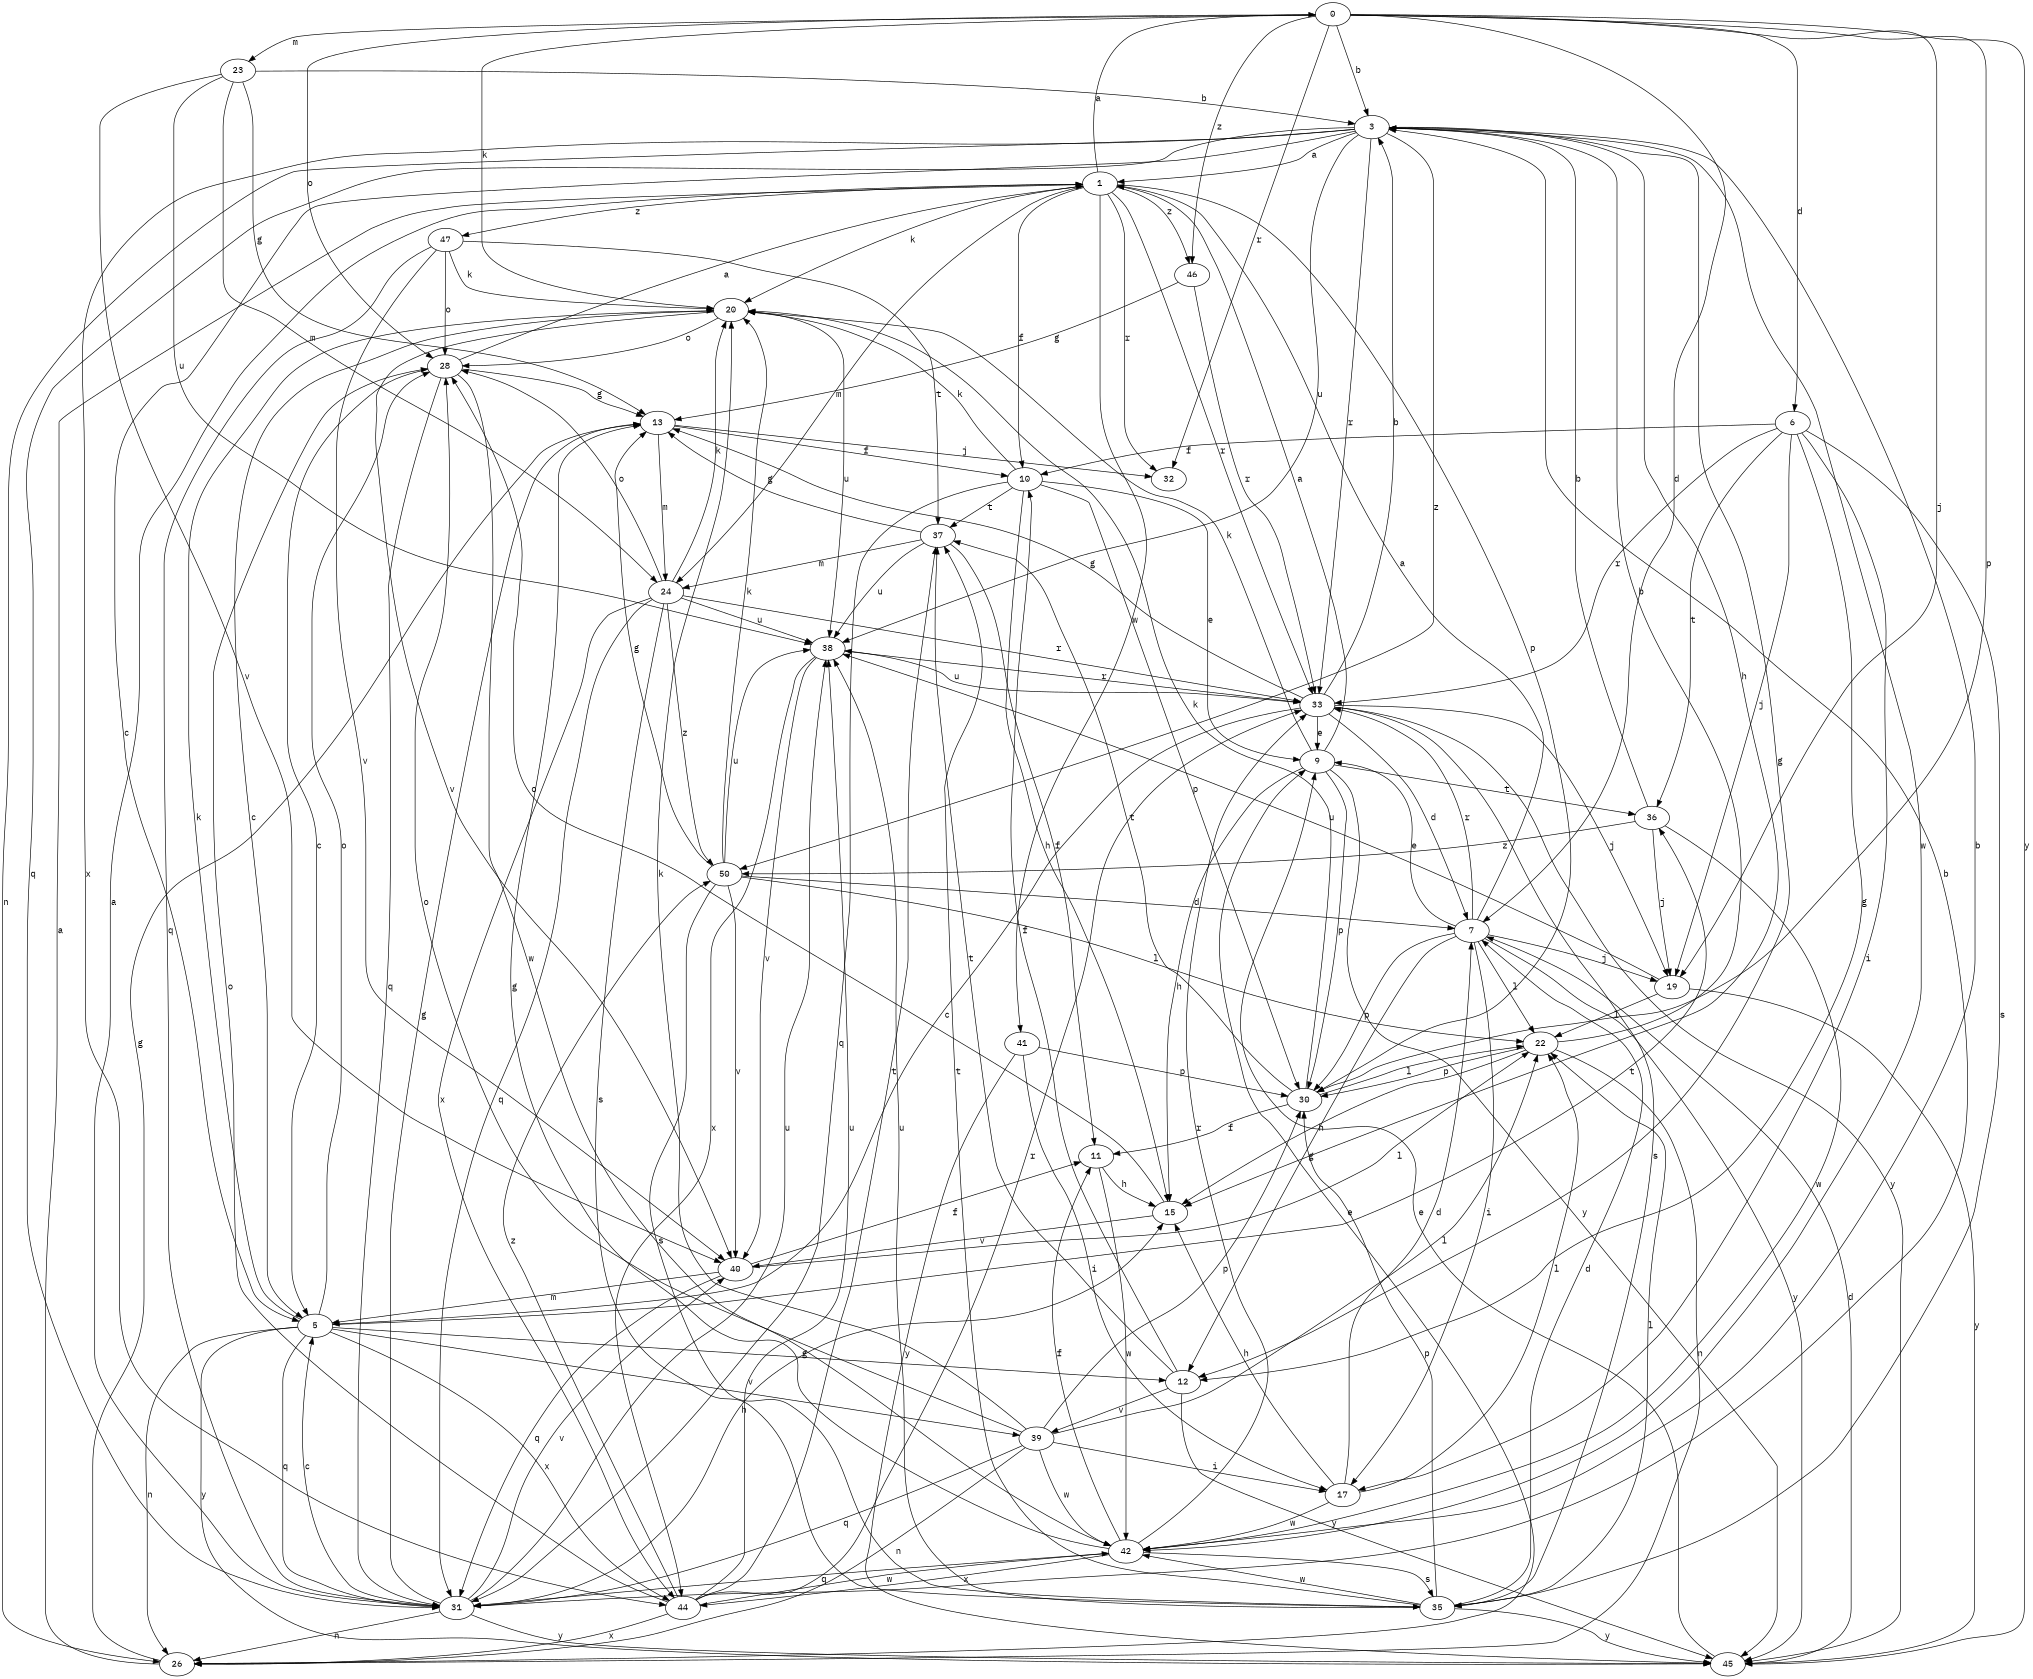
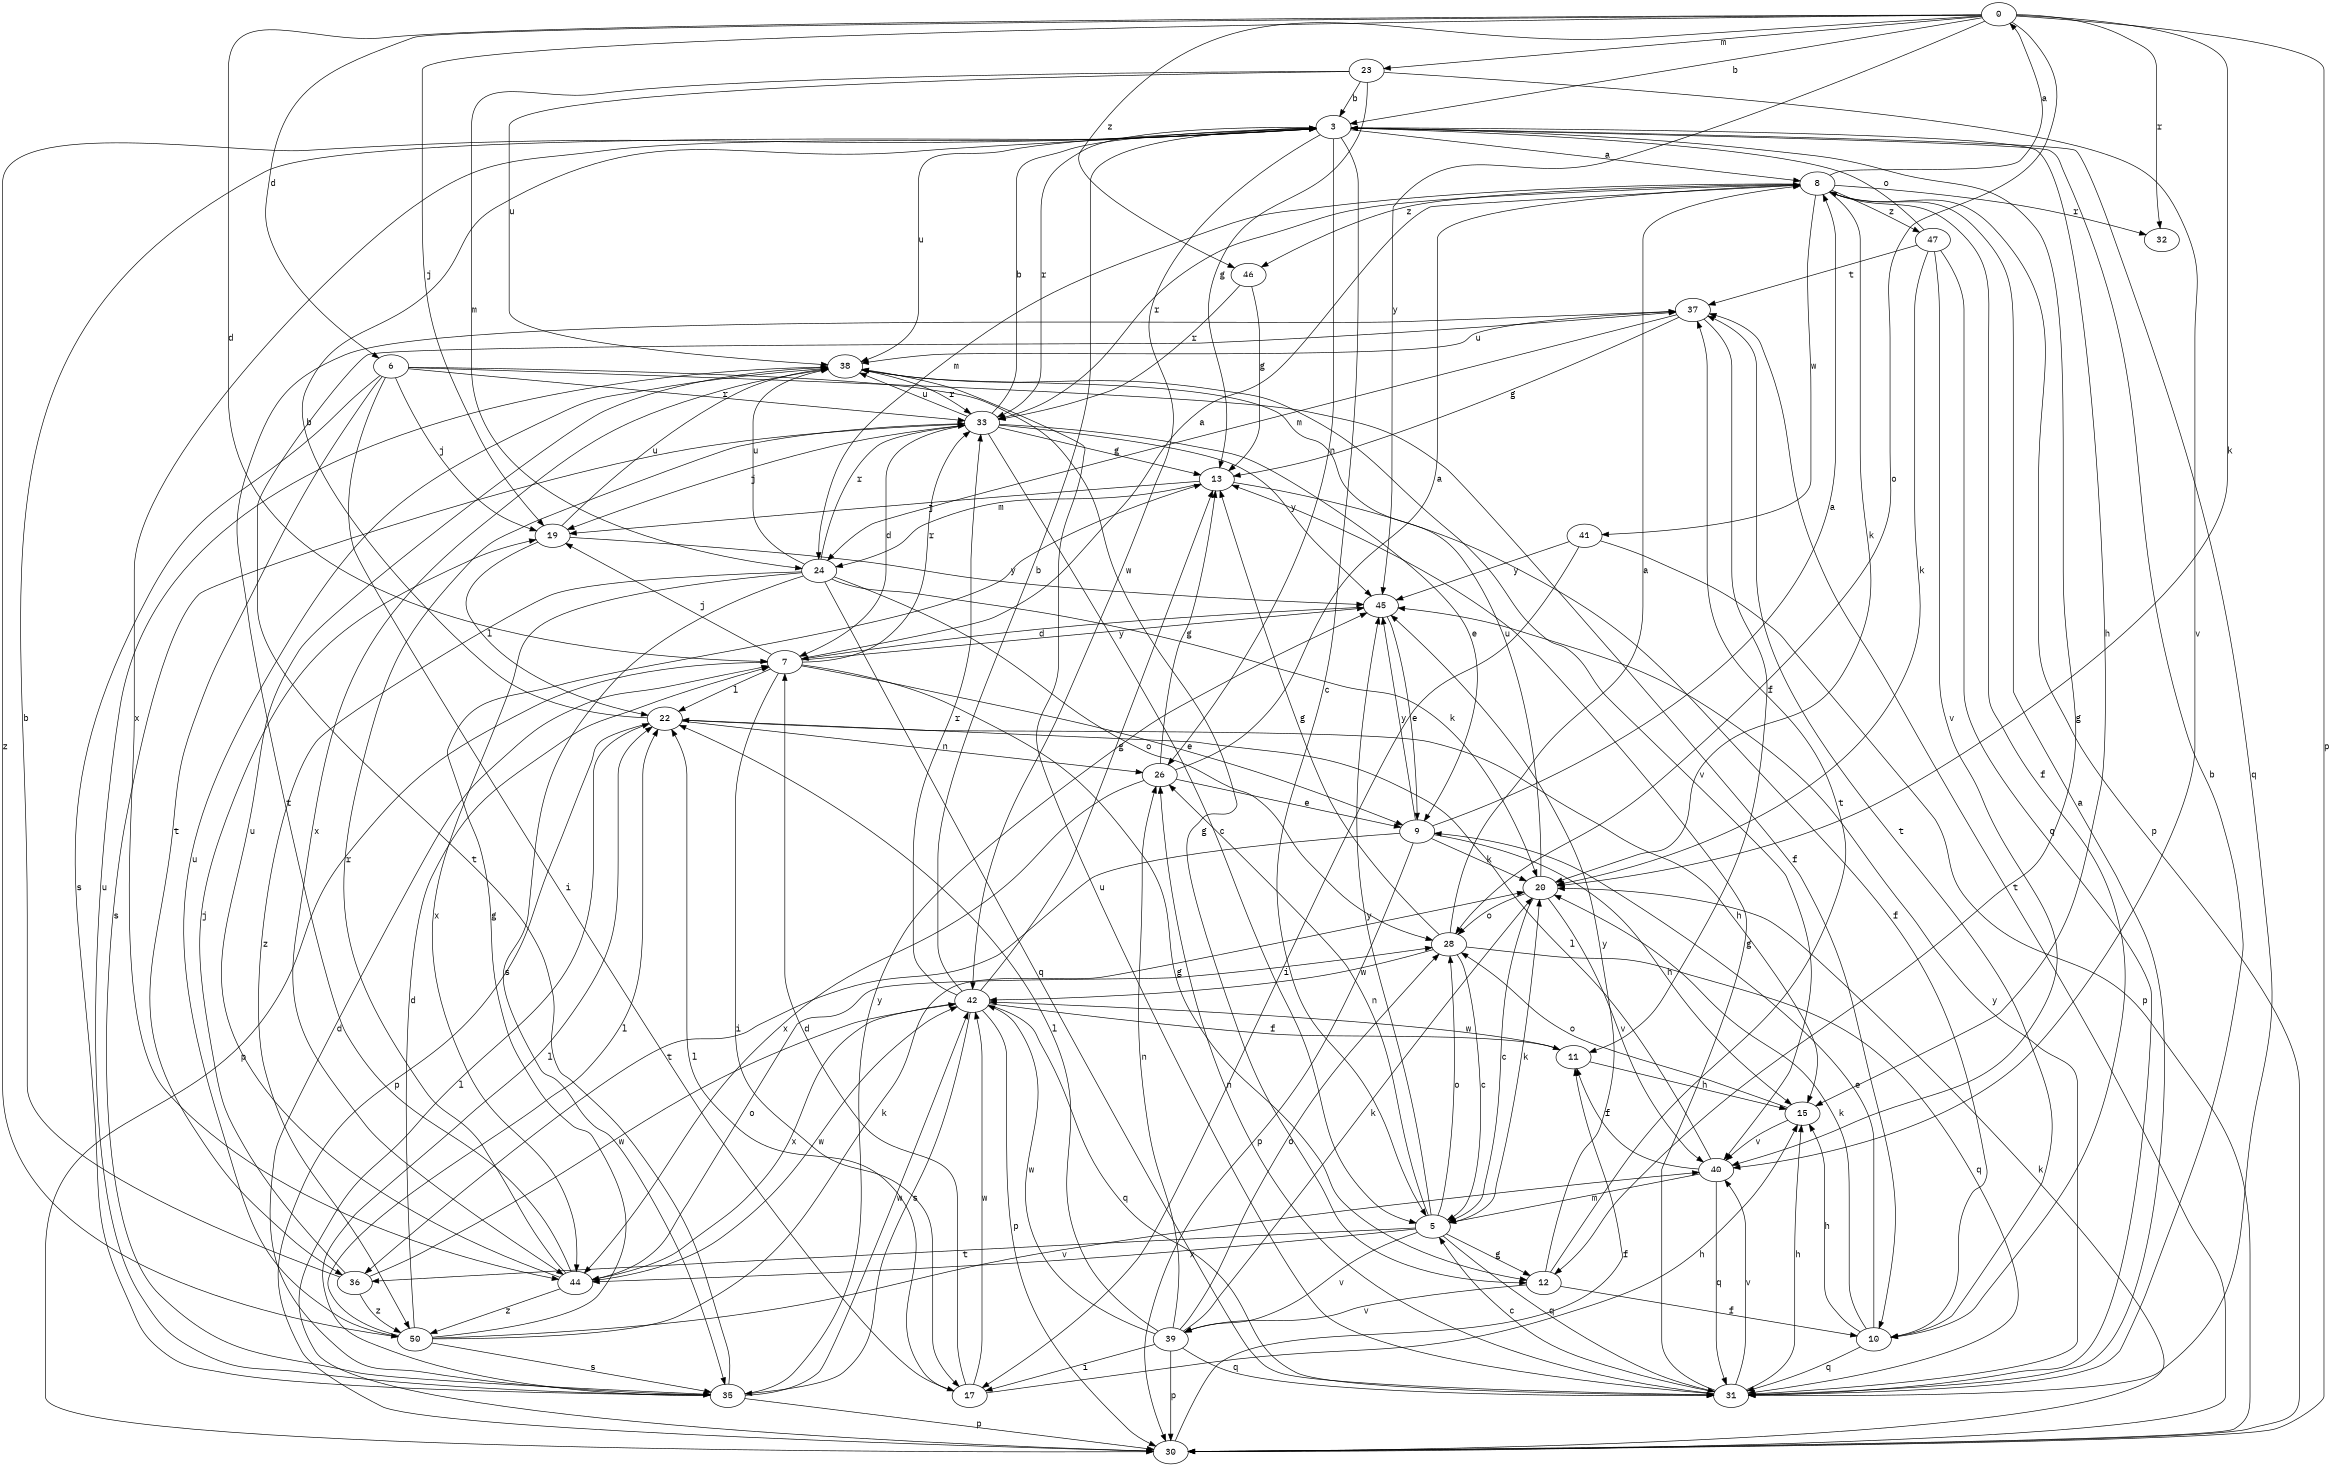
node "1": label "1" -> "8"
edge "47" -> "28": now "47" -> "3"
edge "13" -> "32": now "13" -> "19"
edge "10" -> "30": now "42" -> "30"
edge "44" -> "26": reversed
